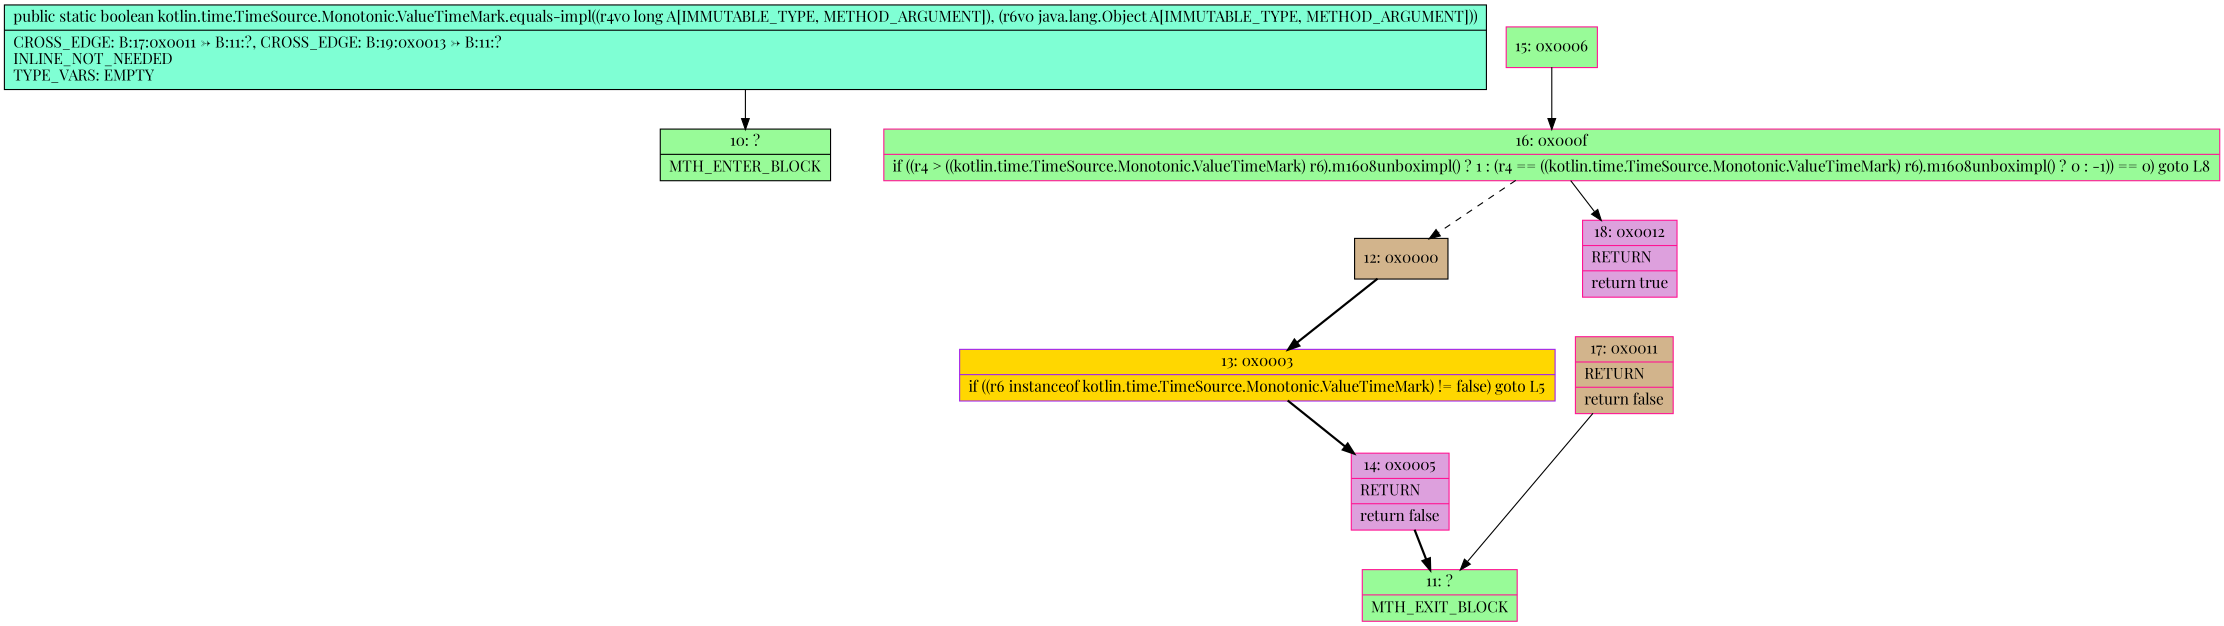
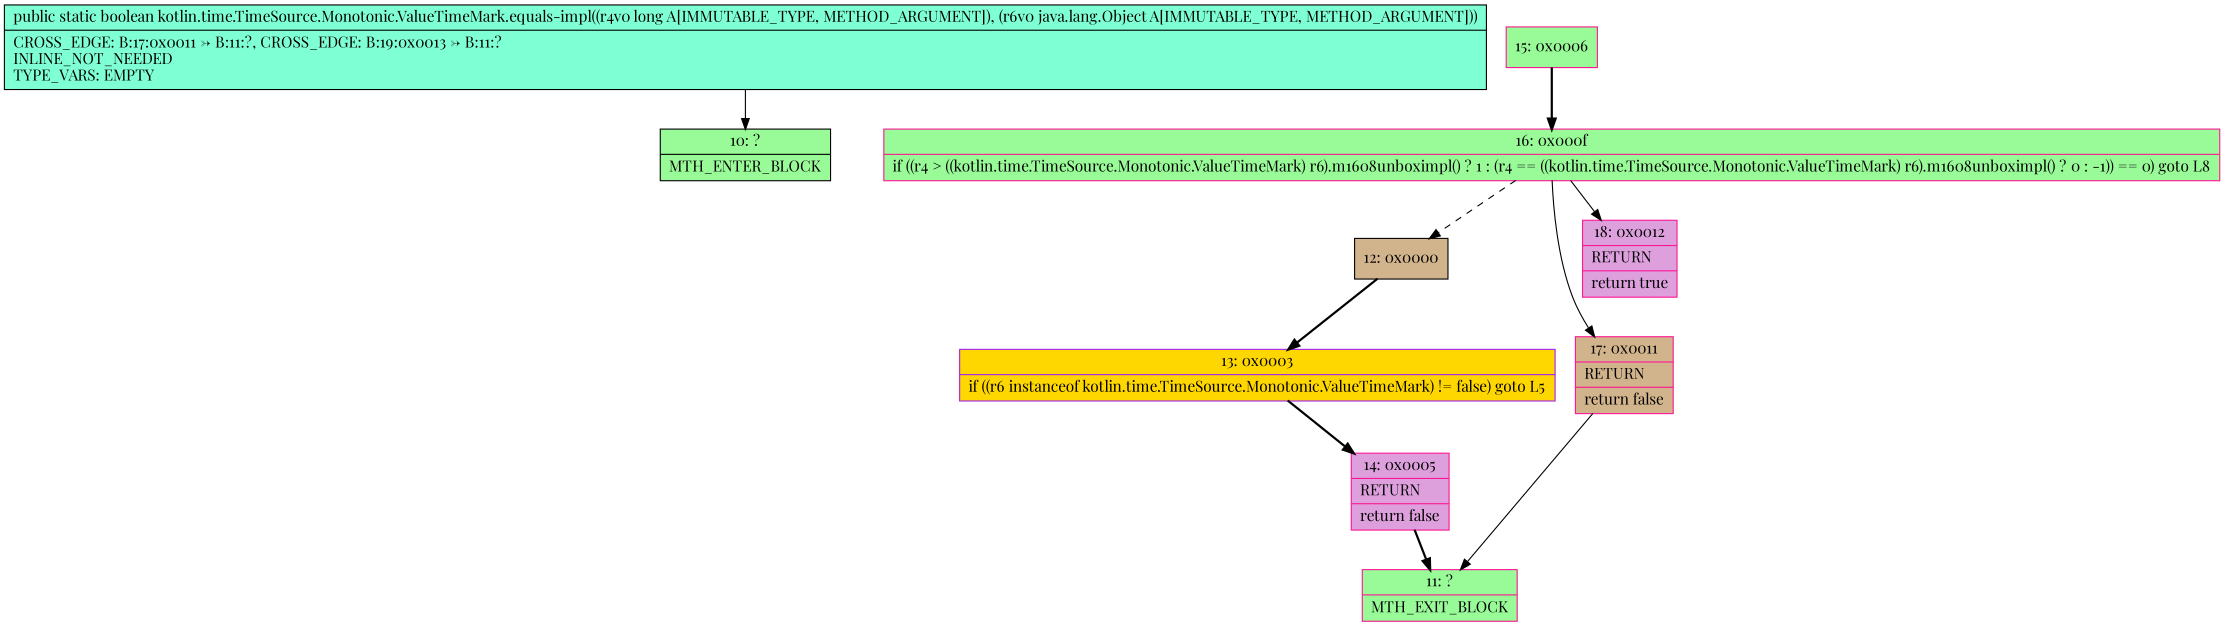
edge "15: 0x0006" -> "16: 0x000f": style solid -> bold
edge "16: 0x000f" -> "17: 0x0011": added
